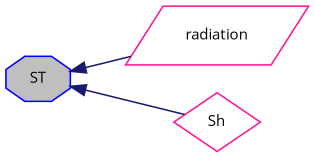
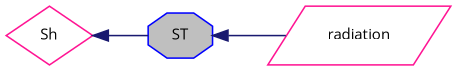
edge "Sh" -> "ST": reversed
